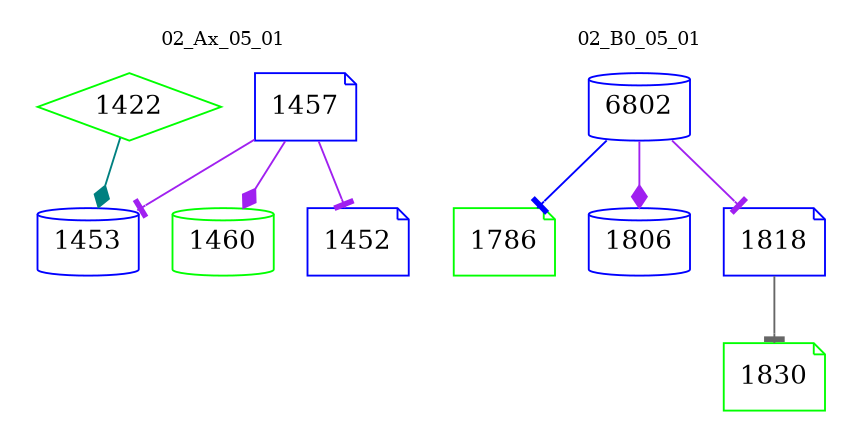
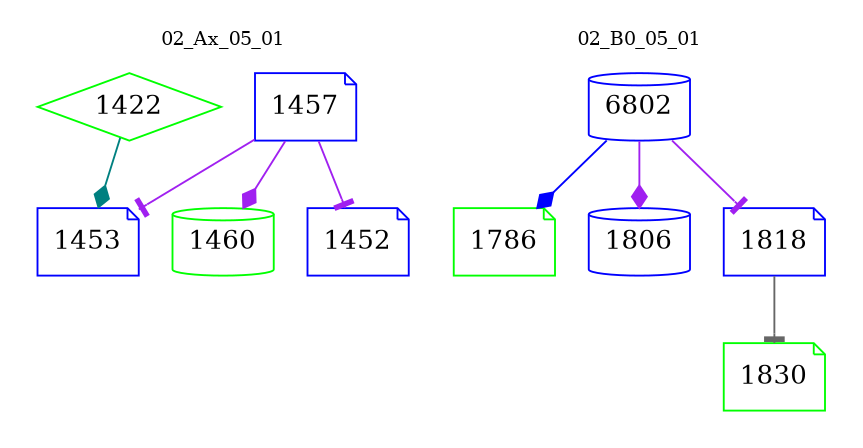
edge "6802" -> "1786": arrowhead tee -> diamond
node "1453": shape cylinder -> note
